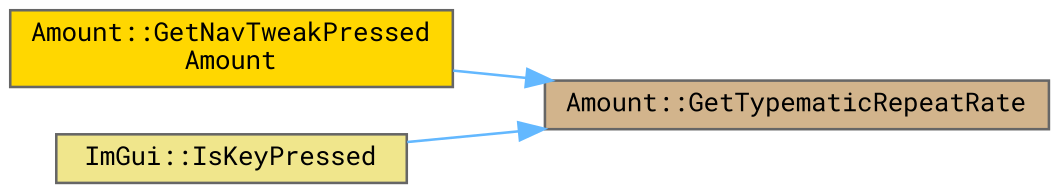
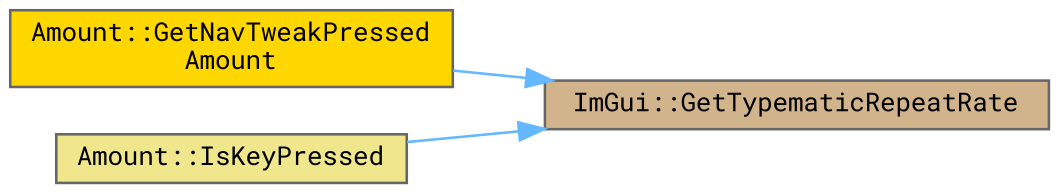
node "Amount::GetTypematicRepeatRate": label "Amount::GetTypematicRepeatRate" -> "ImGui::GetTypematicRepeatRate"
node "ImGui::IsKeyPressed": label "ImGui::IsKeyPressed" -> "Amount::IsKeyPressed"
